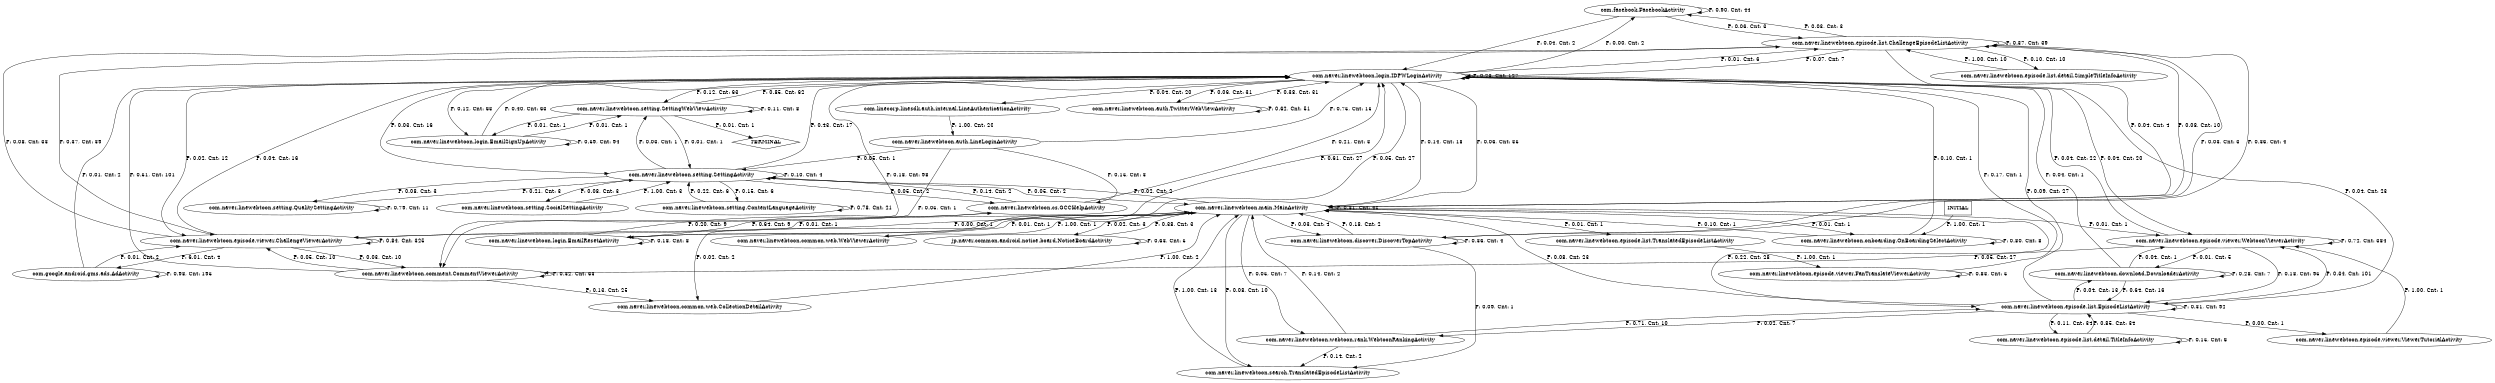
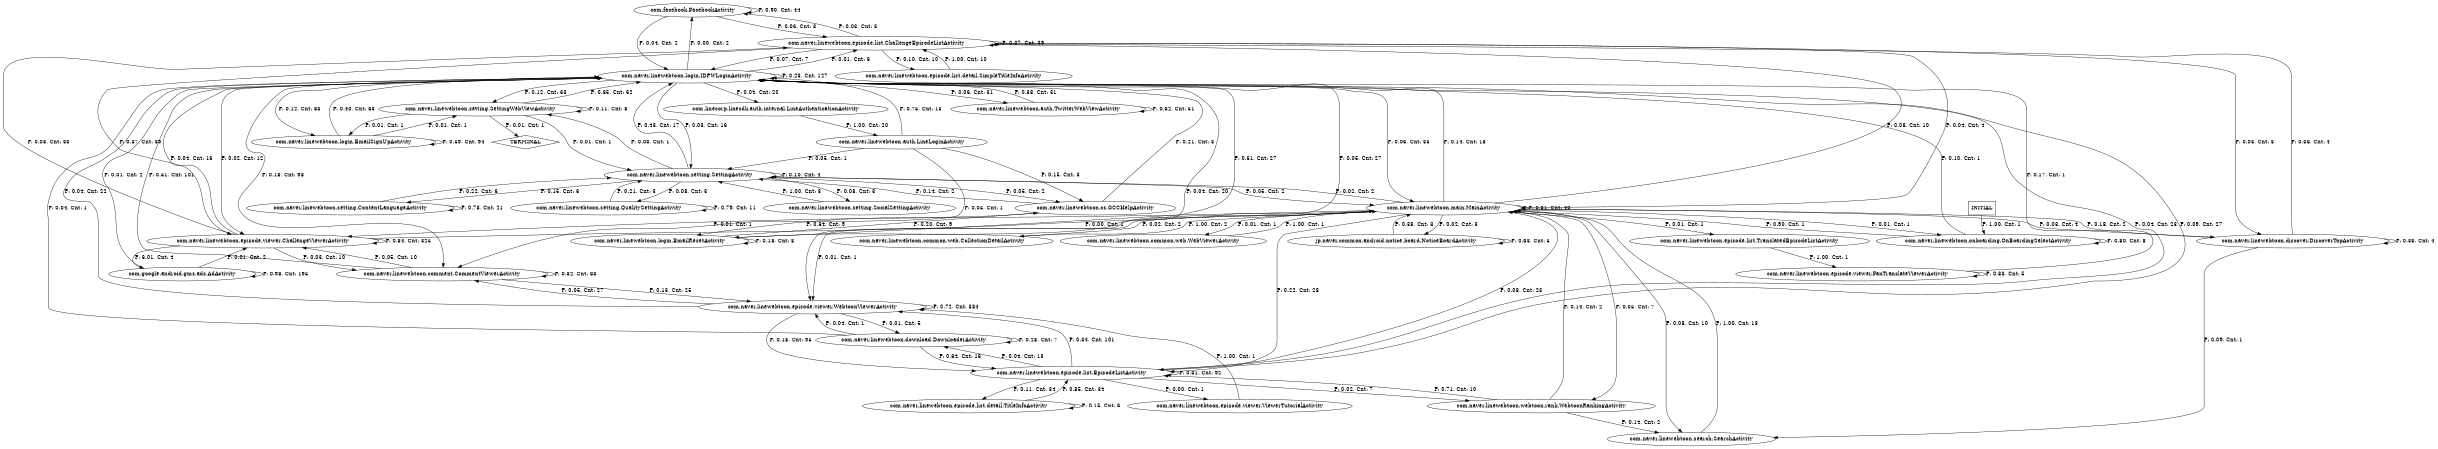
edge "com.naver.linewebtoon.onboarding.OnBoardingSelectActivity" -> "com.naver.linewebtoon.main.MainActivity": label "P: 0.10, Cnt: 1" -> "P: 0.90, Cnt: 1"
edge "com.naver.linewebtoon.comment.CommentViewerActivity" -> "com.naver.linewebtoon.common.web.CollectionDetailActivity": now "com.naver.linewebtoon.comment.CommentViewerActivity" -> "com.naver.linewebtoon.episode.viewer.WebtoonViewerActivity"
node "com.naver.linewebtoon.search.TranslatedEpisodeListActivity": label "com.naver.linewebtoon.search.TranslatedEpisodeListActivity" -> "com.naver.linewebtoon.search.SearchActivity"
